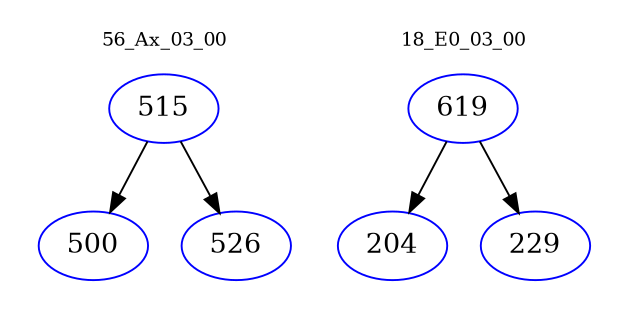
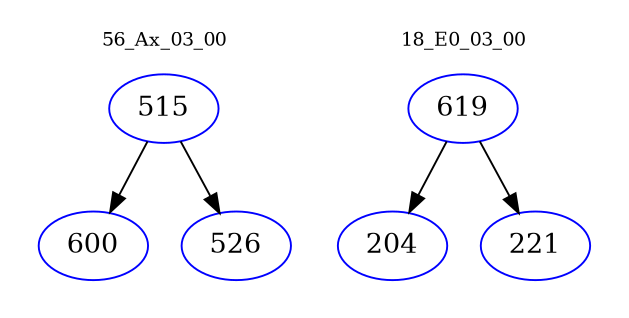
node "500": label "500" -> "600"
node "229": label "229" -> "221"
